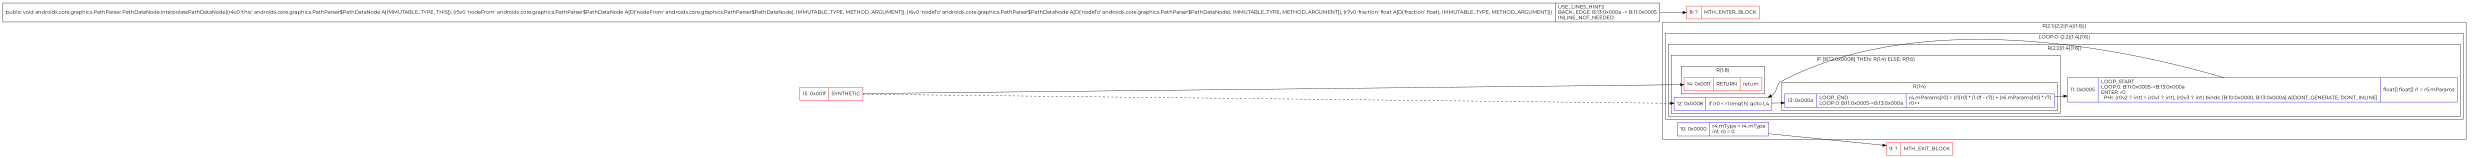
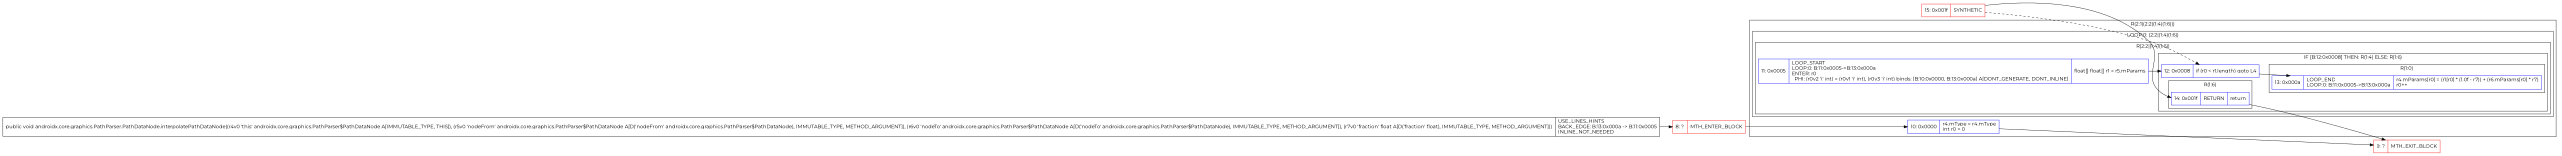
cluster "R(1:8)": label "R(1:8)" -> "R(1:6)"
node "14: 0x001f": color red -> blue
cluster "R(1:4)": label "R(1:4)" -> "R(1:0)"
edge "13: 0x000a" -> "11: 0x0005": removed
edge "14: 0x001f" -> "9: ?": added
edge "8: ?" -> "10: 0x0000": added
